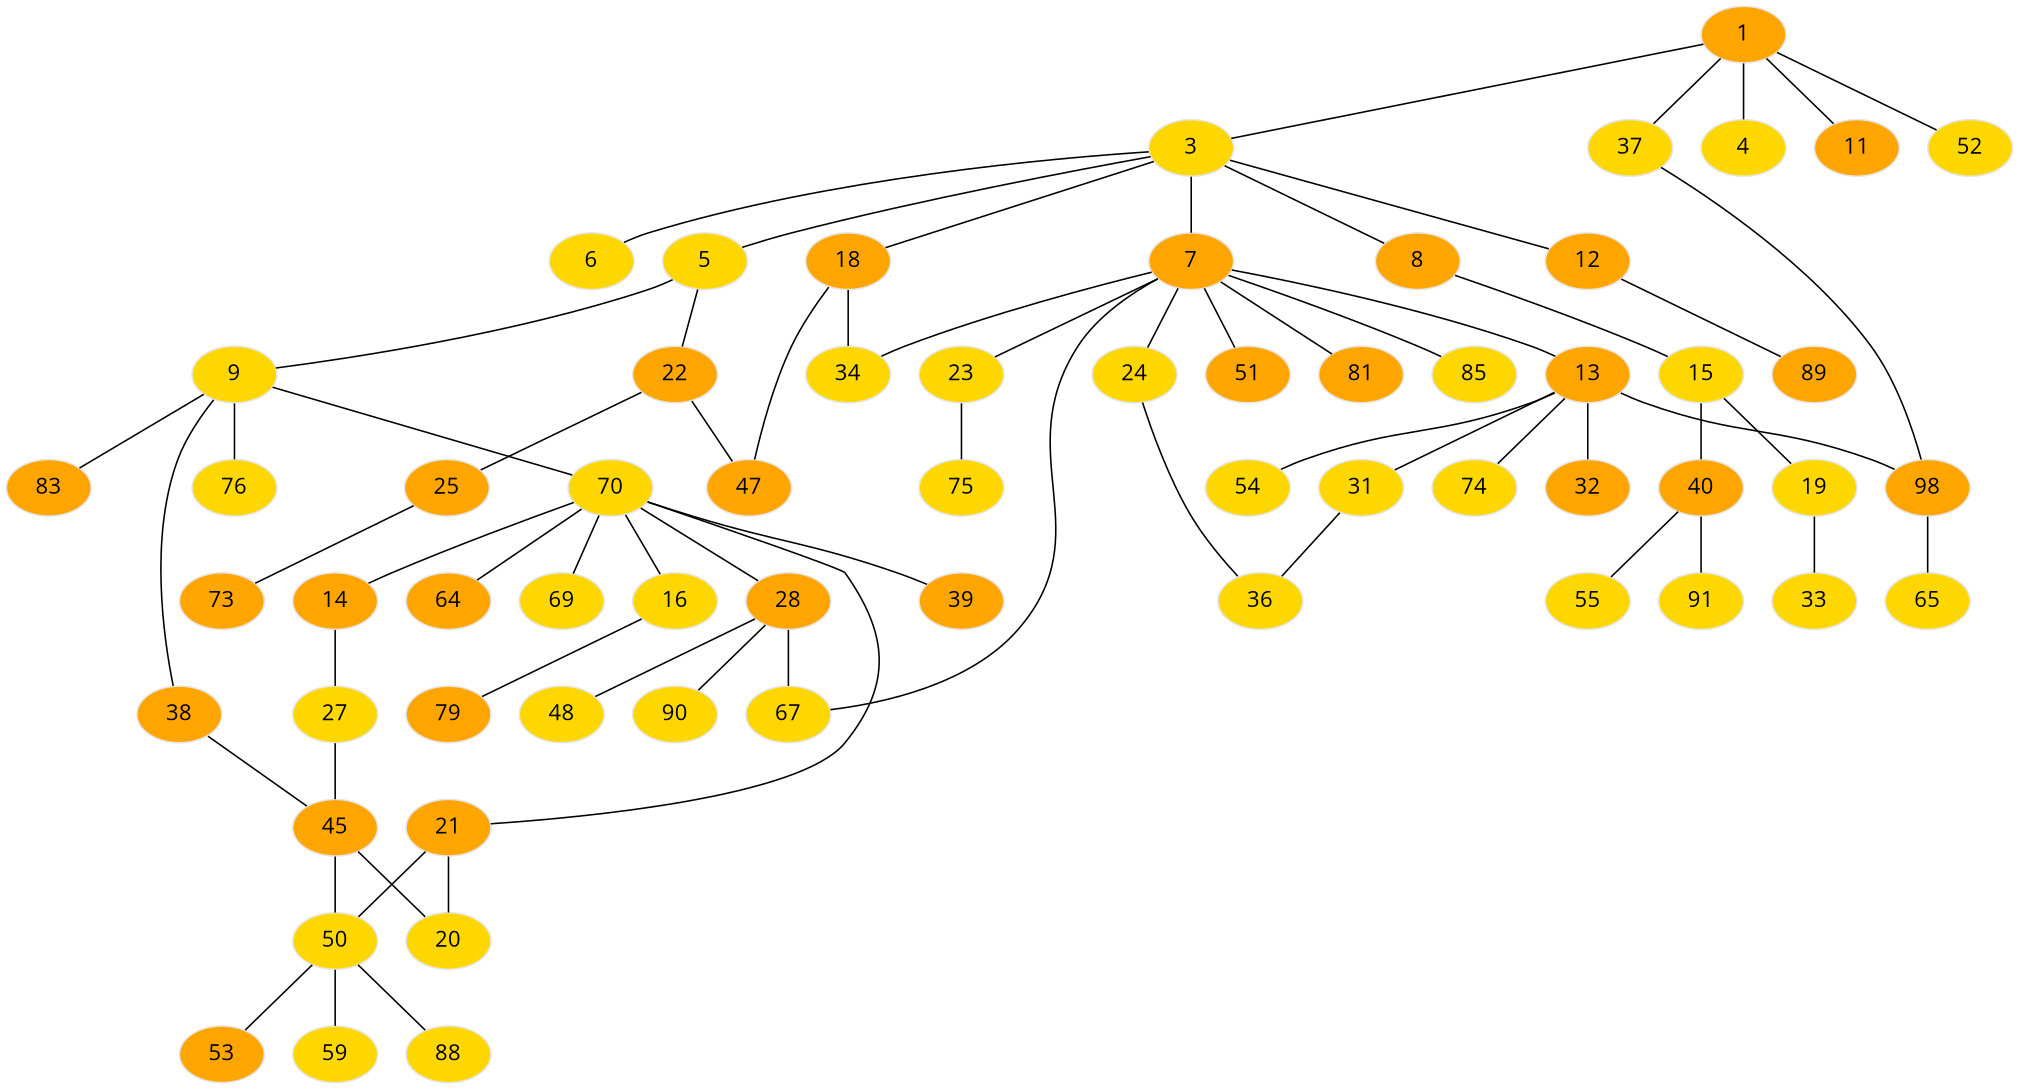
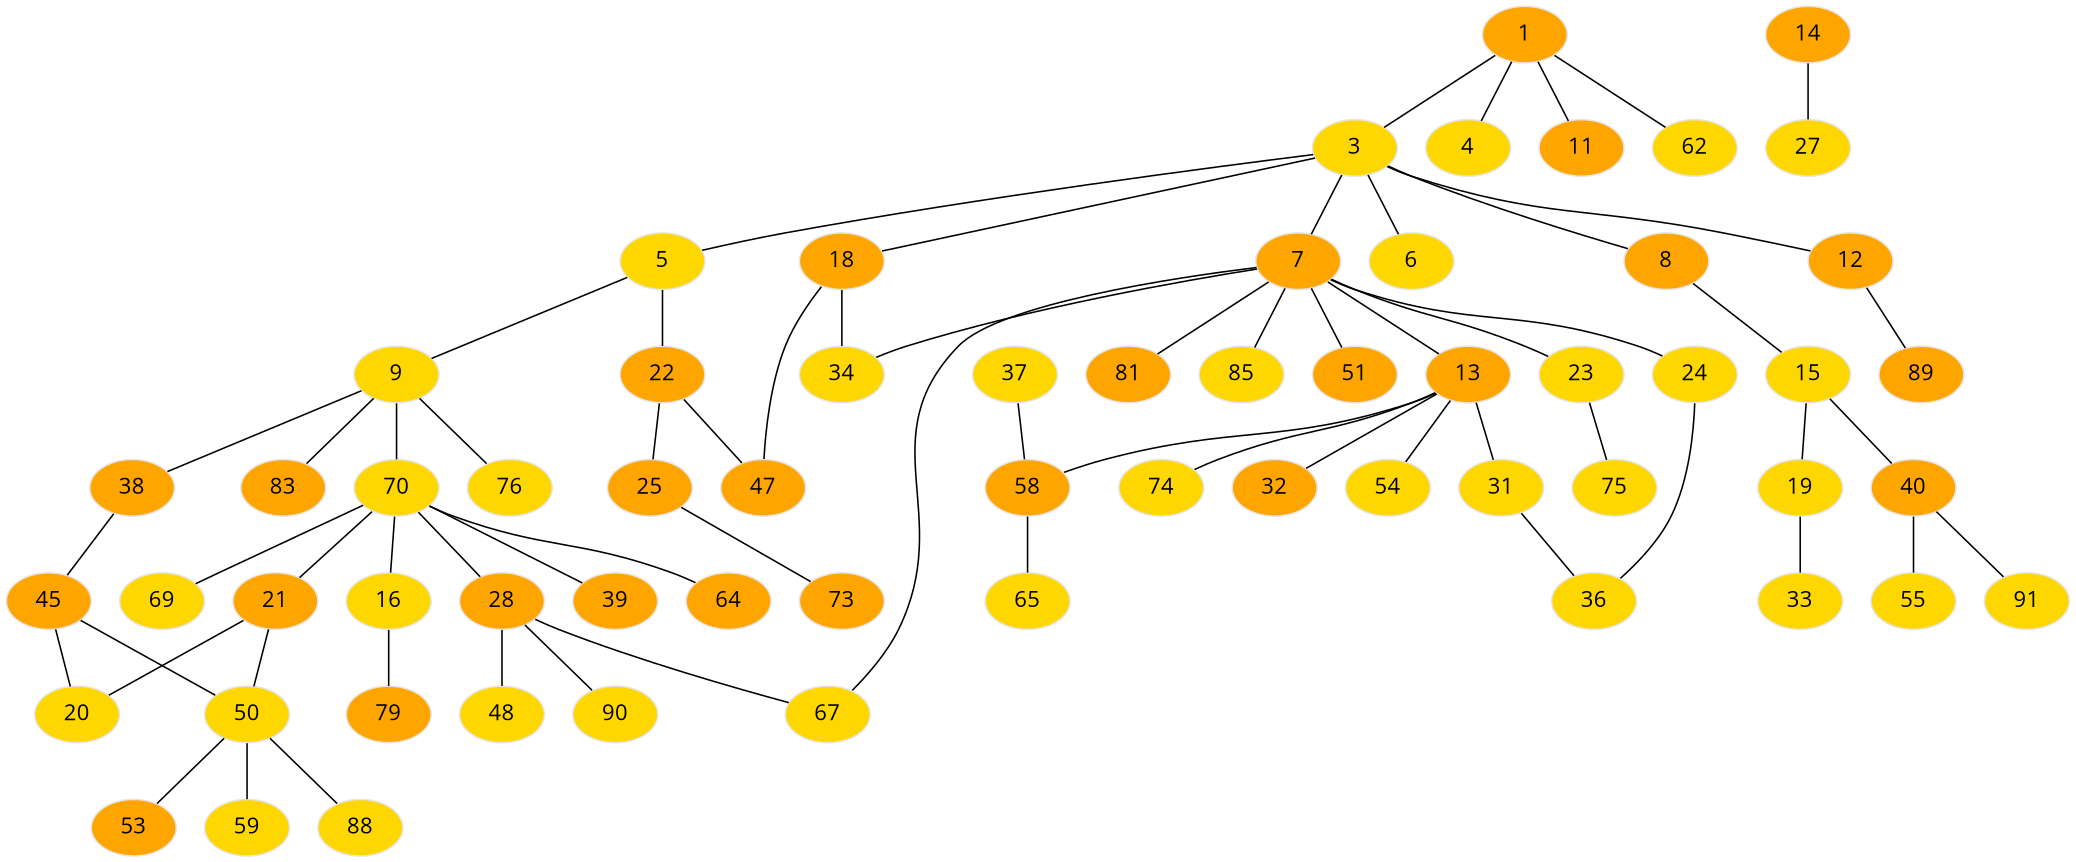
edge "1" -- "37": removed
node "52": label "52" -> "62"
node "98": label "98" -> "58"
edge "70" -- "14": removed
edge "27" -- "45": removed
